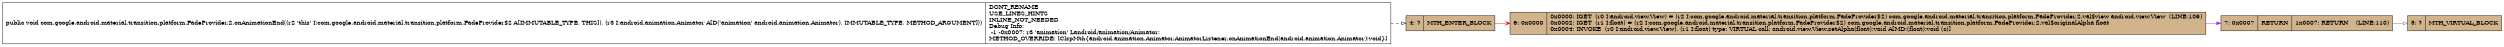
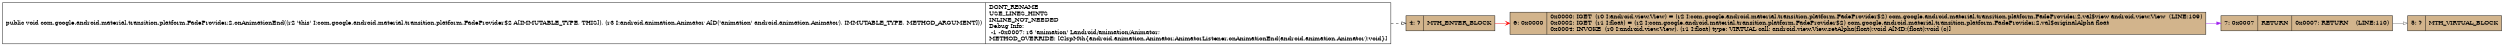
node "7: 0x0007": text "1x0007: RETURN    (LINE:110)" -> "0x0007: RETURN    (LINE:110)"
